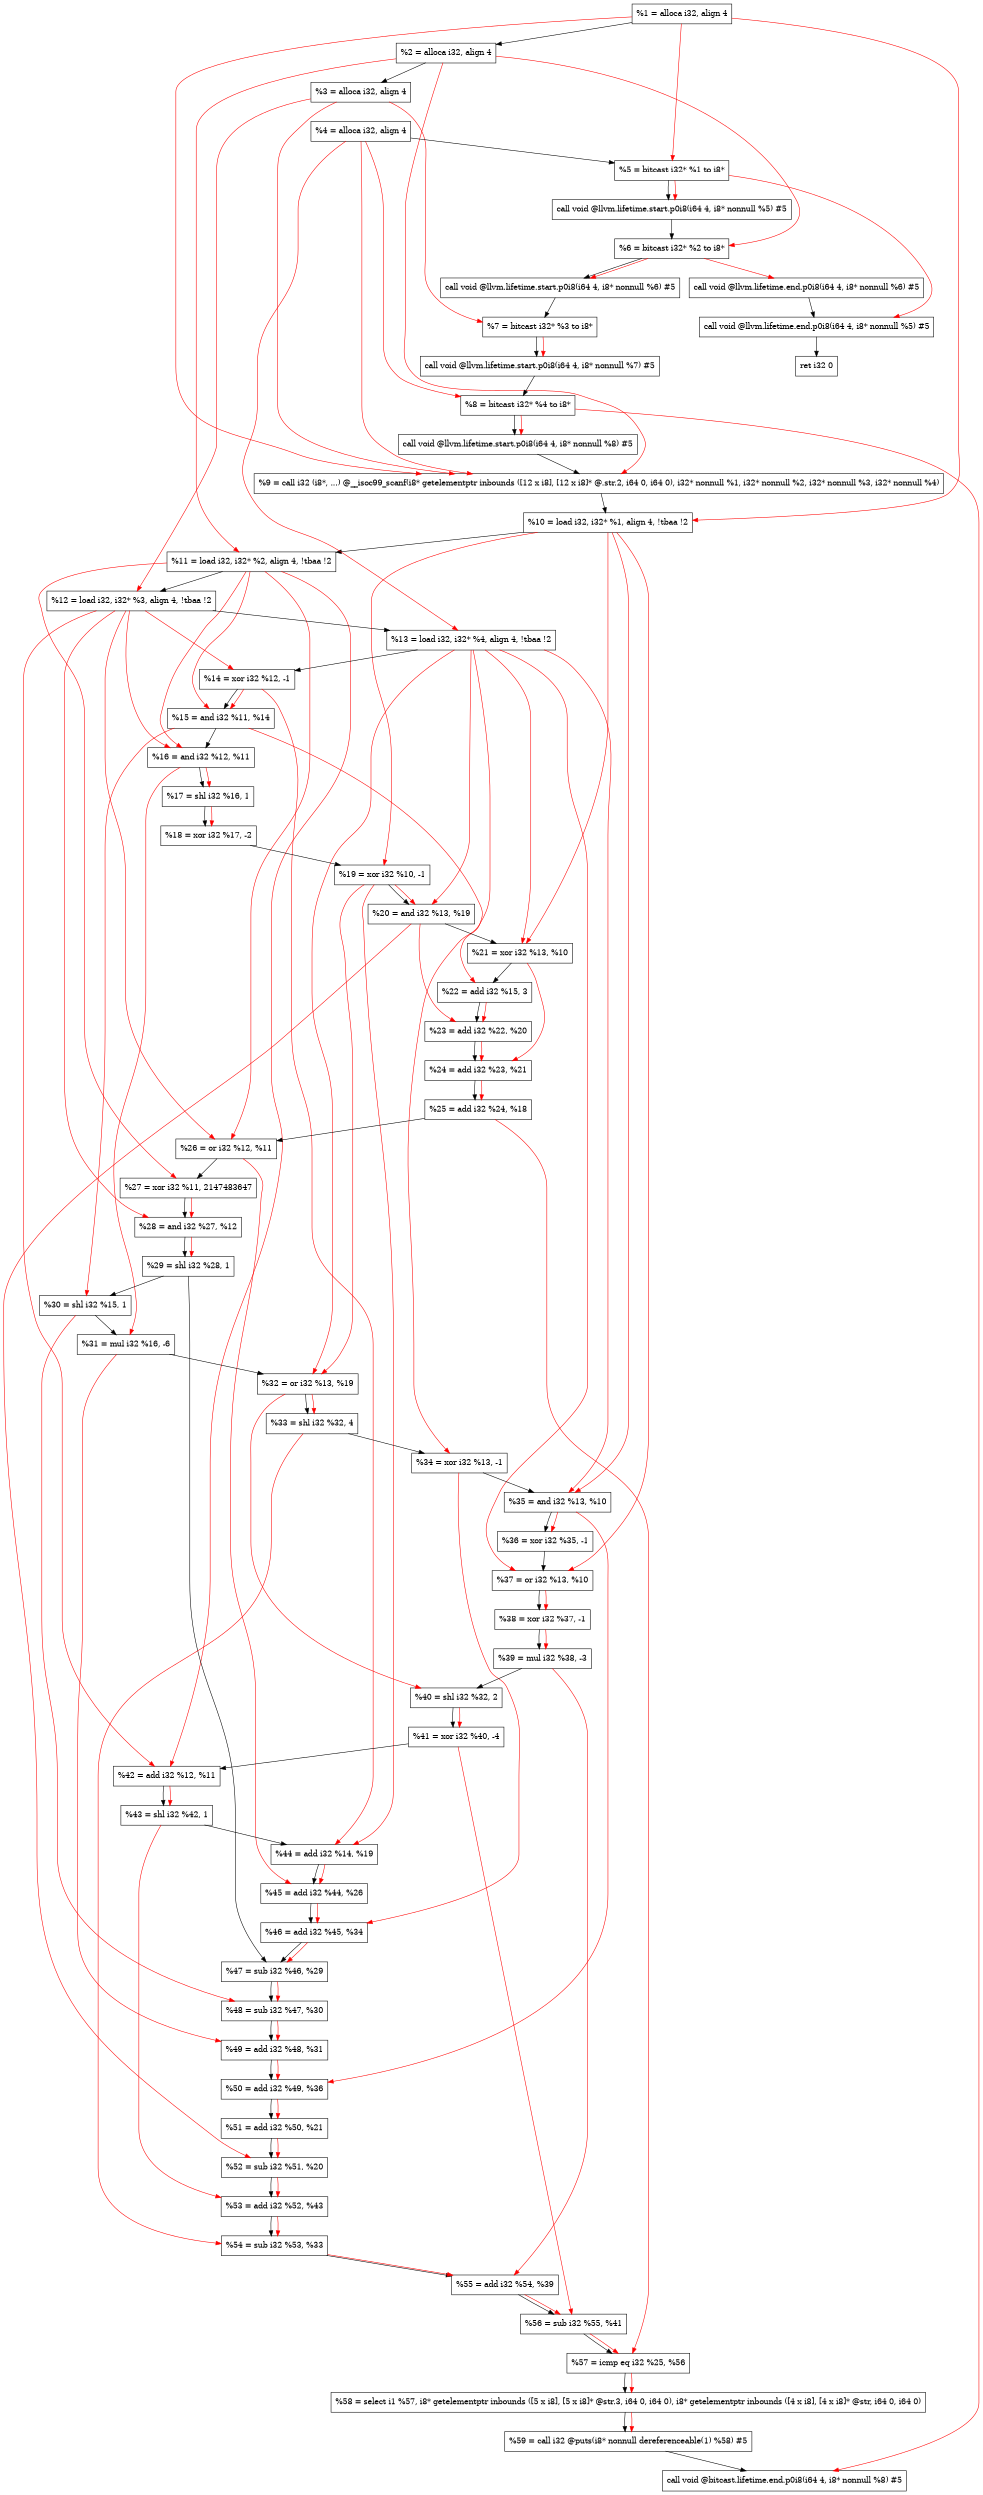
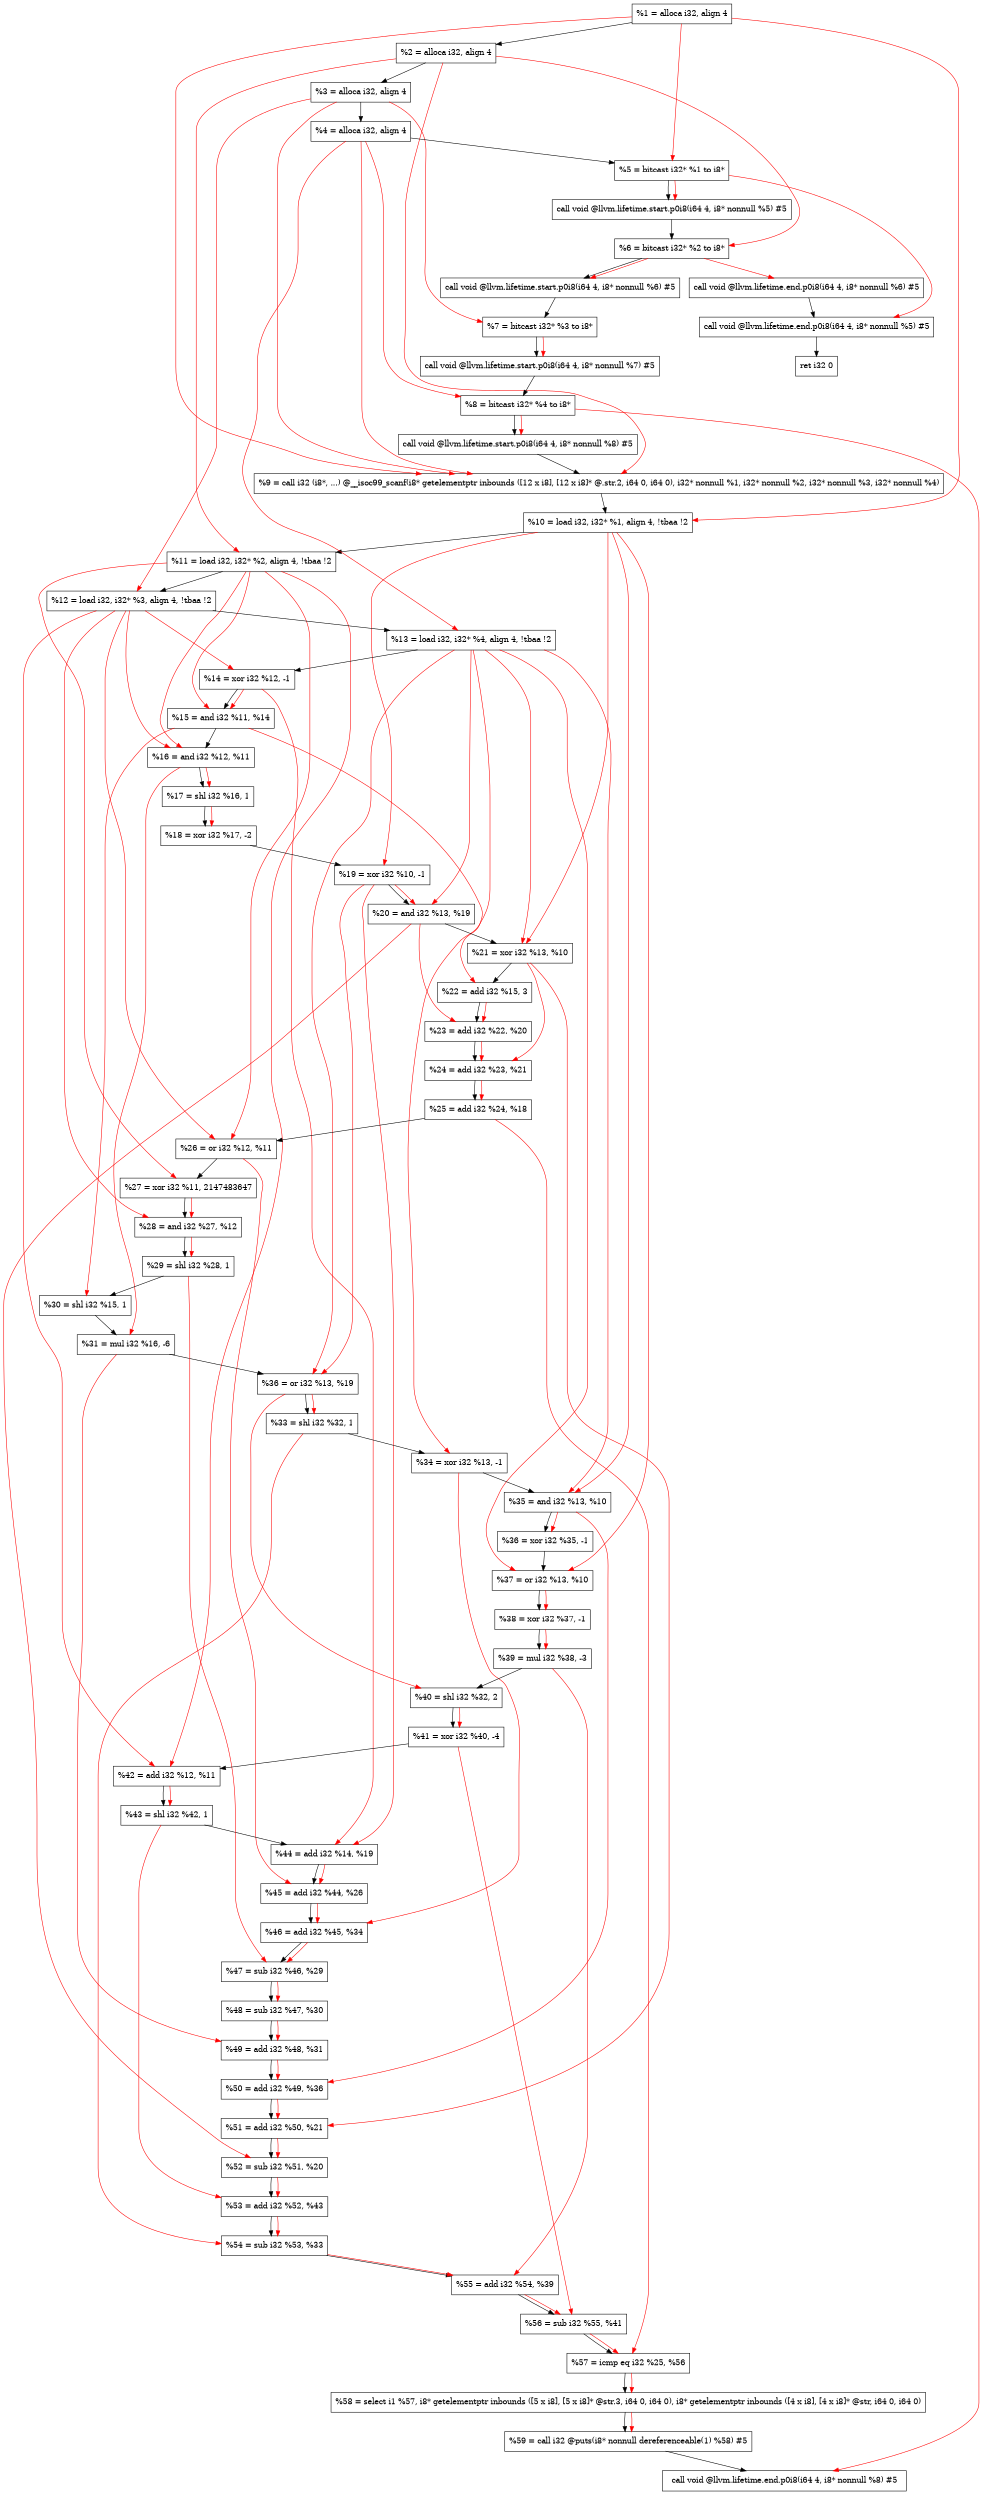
edge "%3 = alloca i32, align 4" -> "%4 = alloca i32, align 4": added
node "%32 = or i32 %13, %19": label "%32 = or i32 %13, %19" -> "%36 = or i32 %13, %19"
node "%33 = shl i32 %32, 4": label "%33 = shl i32 %32, 4" -> "%33 = shl i32 %32, 1"
edge "%29 = shl i32 %28, 1" -> "%47 = sub i32 %46, %29": color black -> red
edge "%21 = xor i32 %13, %10" -> "%51 = add i32 %50, %21": added
edge "%30 = shl i32 %15, 1" -> "%48 = sub i32 %47, %30": removed
node "call void @bitcast.lifetime.end.p0i8(i64 4, i8* nonnull %8) #5": label "call void @bitcast.lifetime.end.p0i8(i64 4, i8* nonnull %8) #5" -> "call void @llvm.lifetime.end.p0i8(i64 4, i8* nonnull %8) #5"
